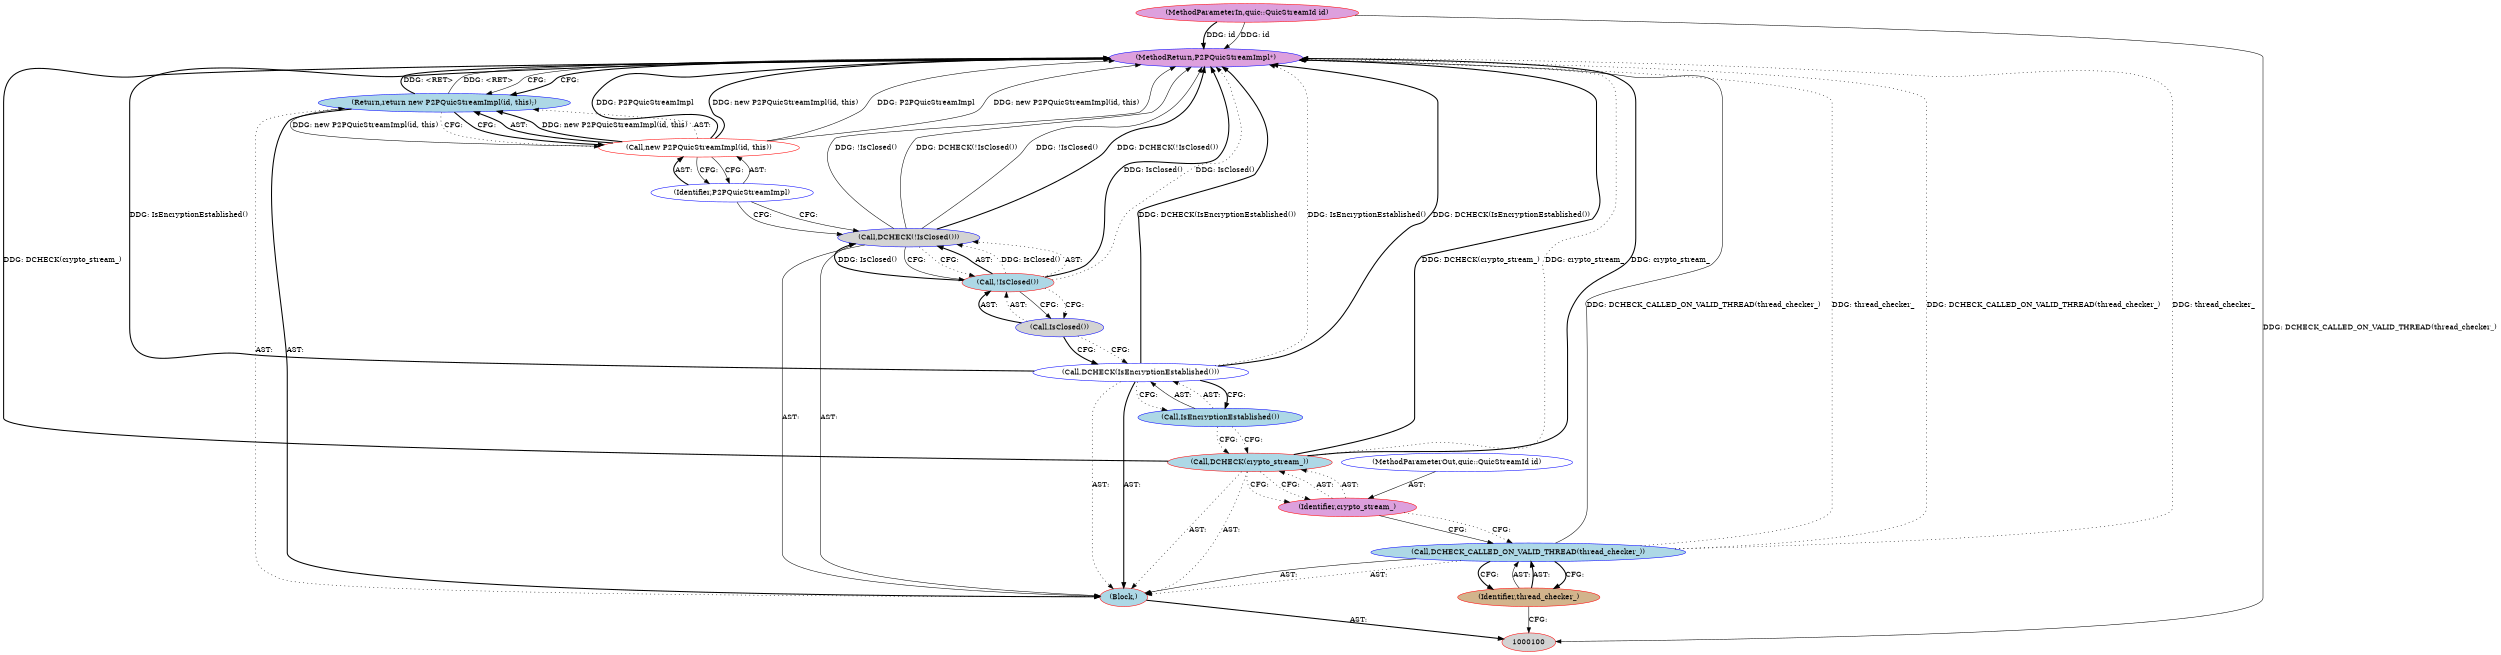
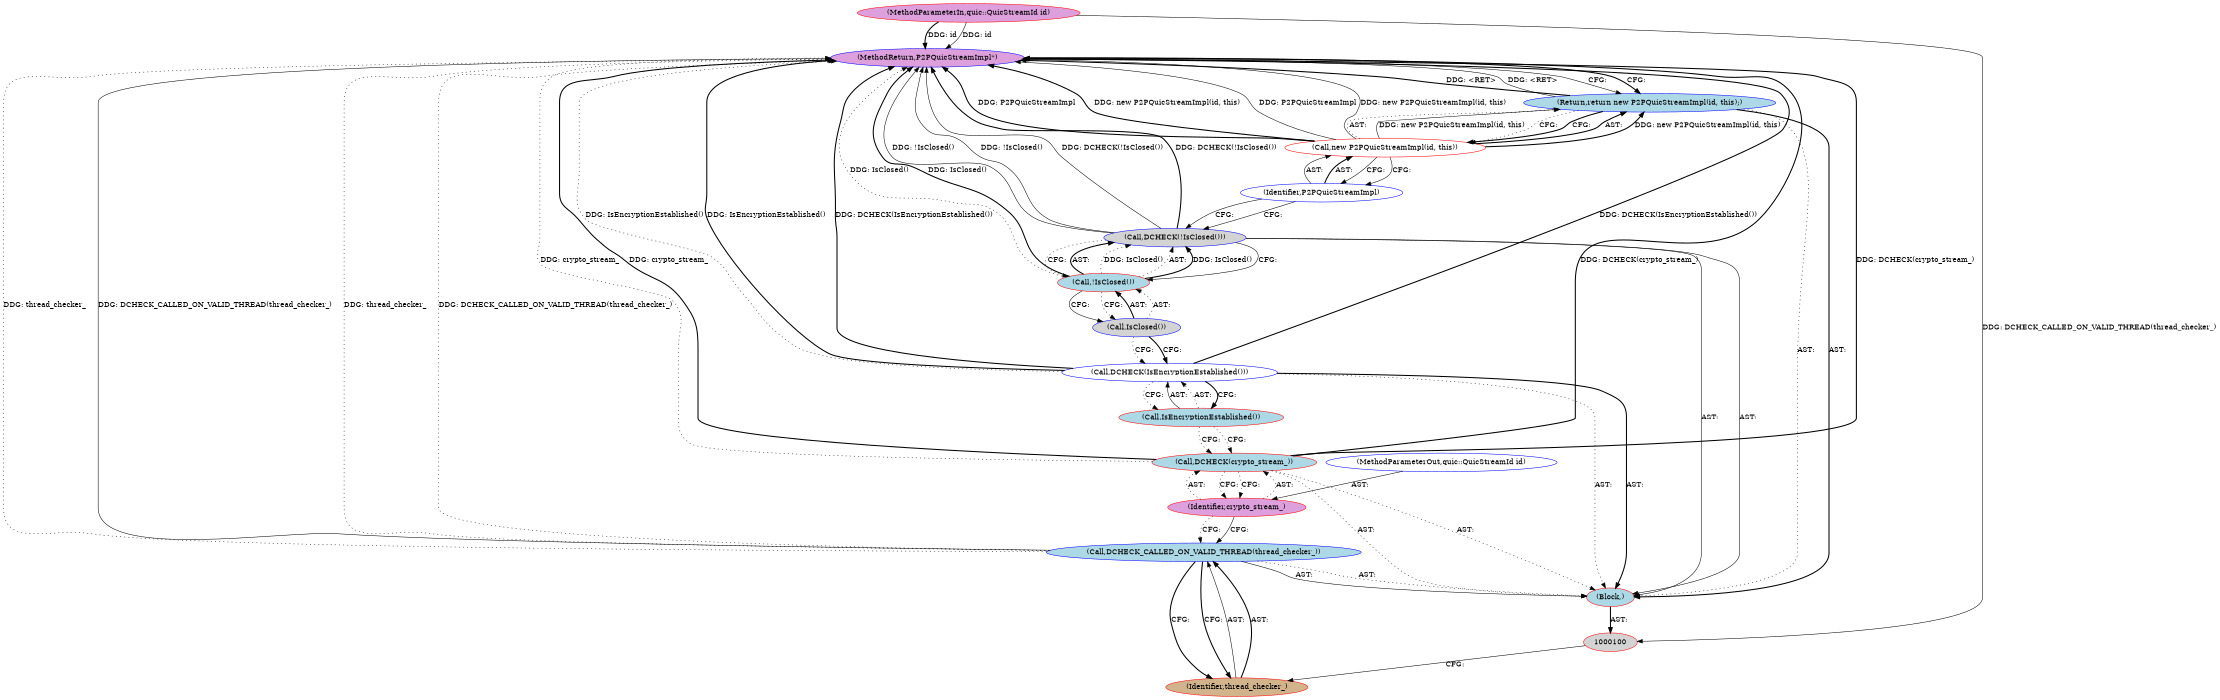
node "(Call,IsEncryptionEstablished())": color blue -> red
edge "(Identifier,thread_checker_)" -> "1000100": reversed
